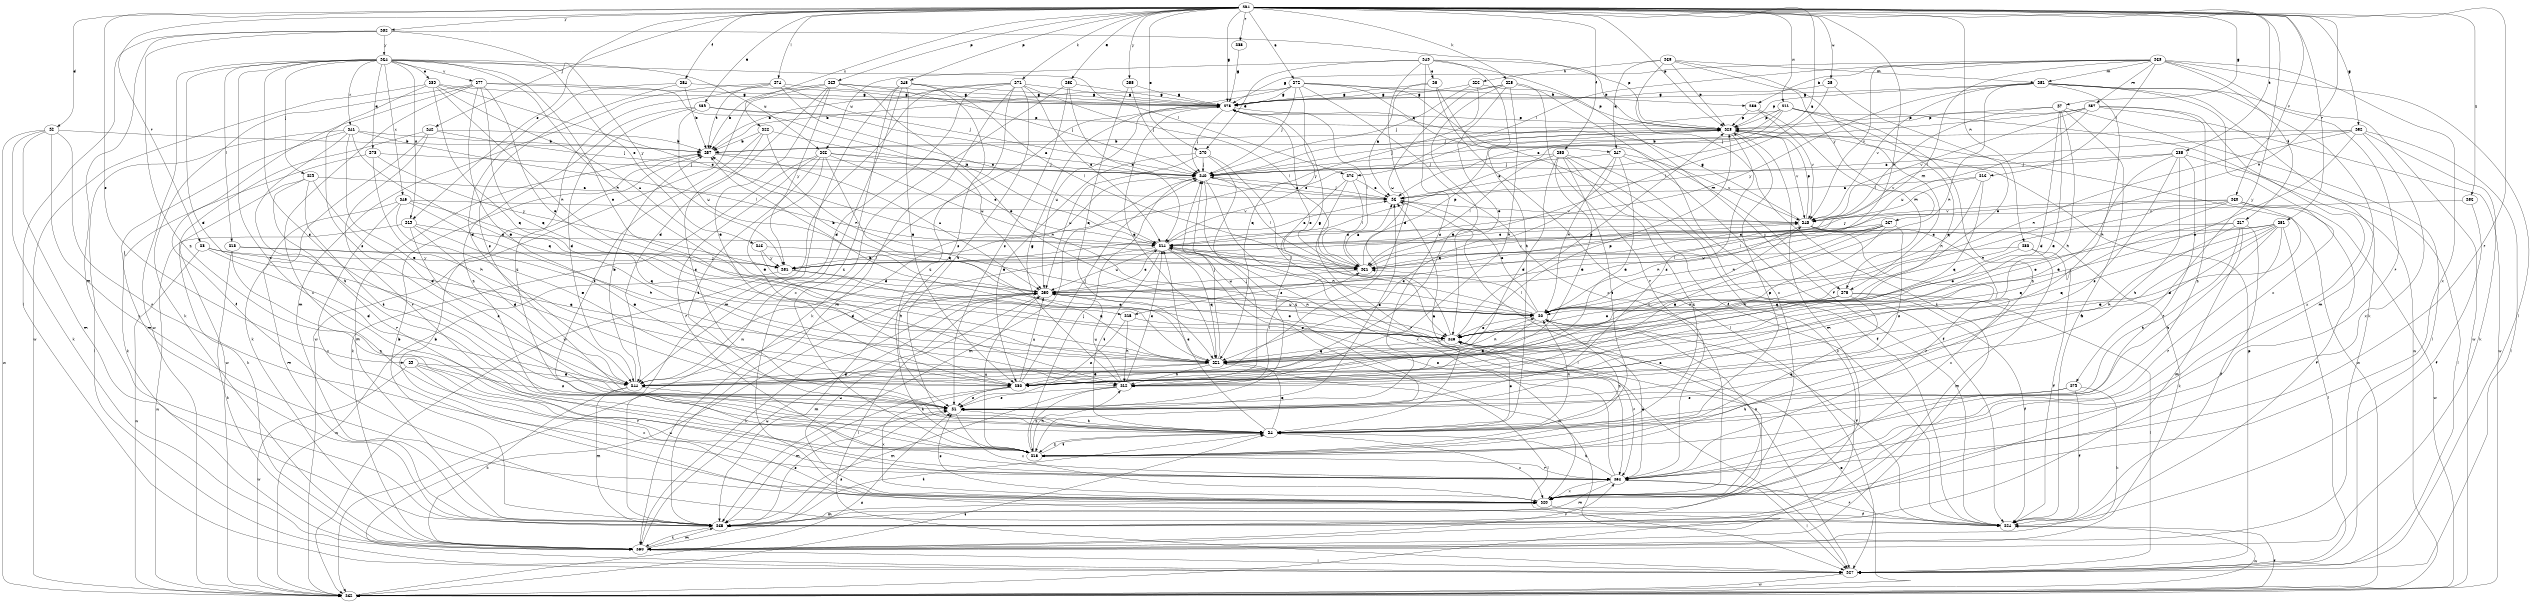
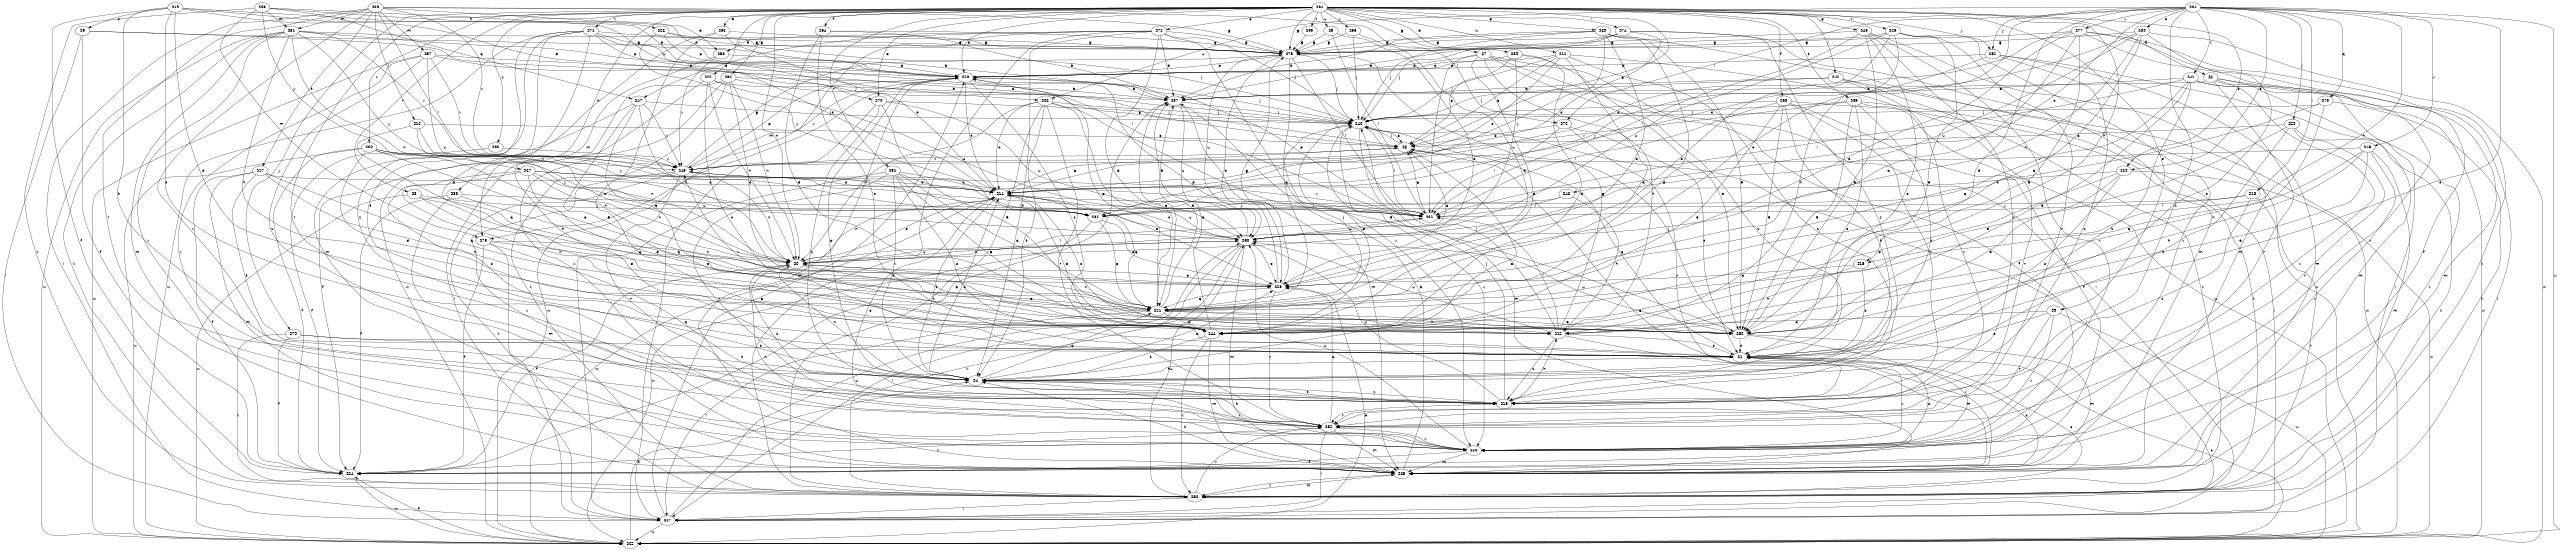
edge "S32" -> "S64": reversed
edge "S74" -> "S37": label "t" -> "b"
edge "S72" -> "S4": added, label "t"
